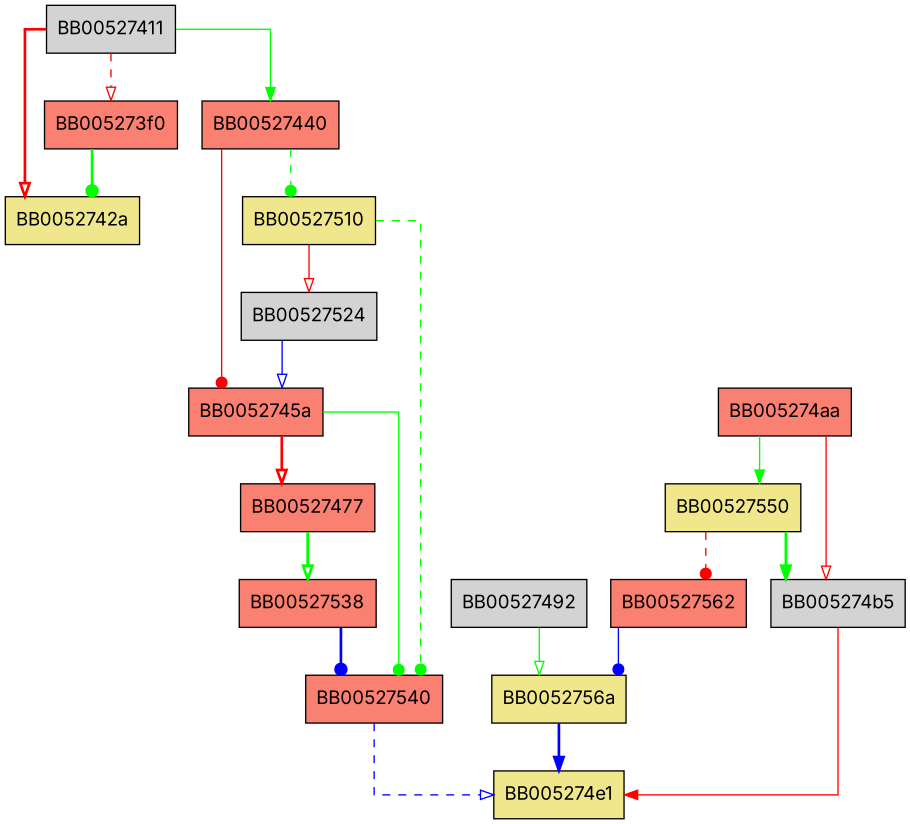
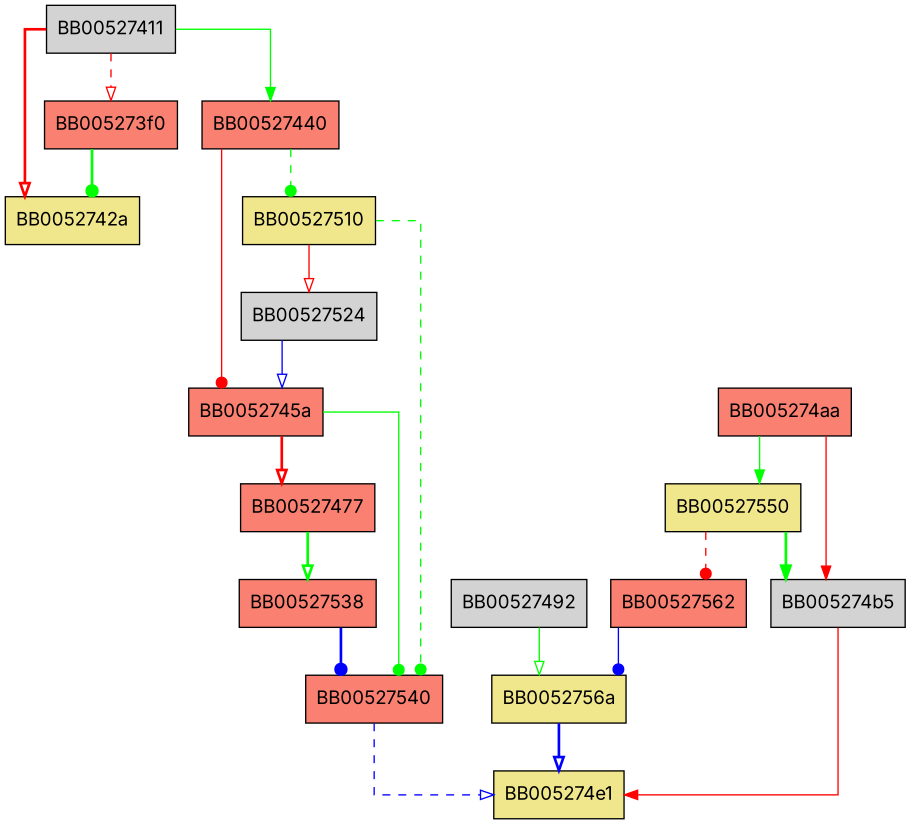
edge "BB005274aa" -> "BB005274b5": arrowhead onormal -> normal
edge "BB0052756a" -> "BB005274e1": arrowhead normal -> onormal
